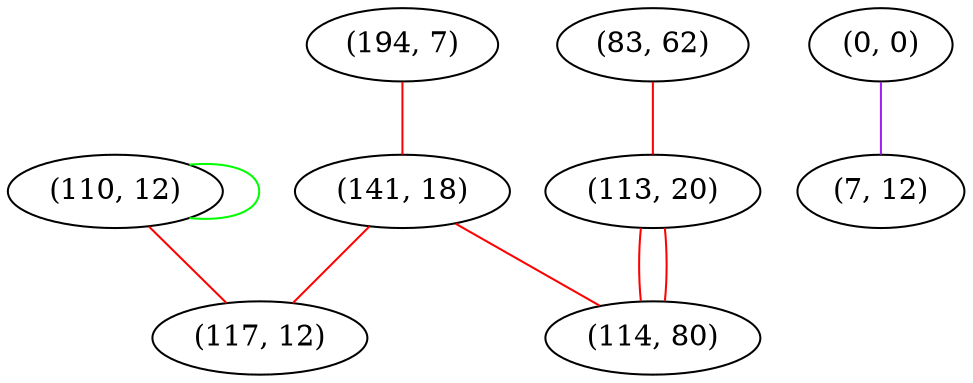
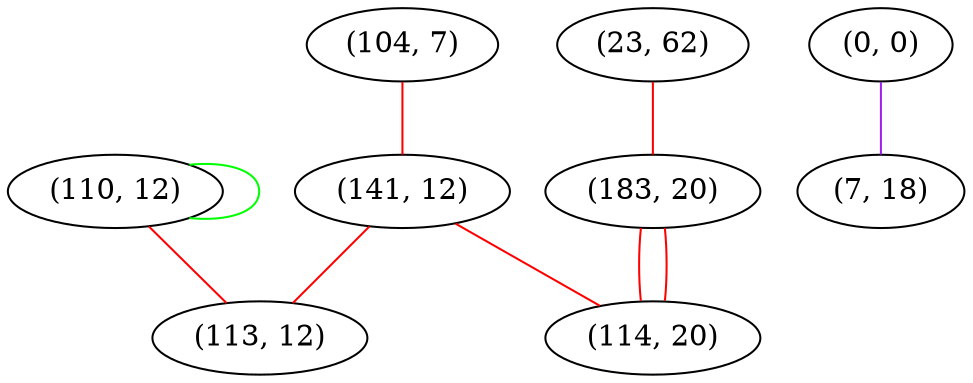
node "(194, 7)": label "(194, 7)" -> "(104, 7)"
node "(83, 62)": label "(83, 62)" -> "(23, 62)"
node "(141, 18)": label "(141, 18)" -> "(141, 12)"
node "(113, 20)": label "(113, 20)" -> "(183, 20)"
node "(7, 12)": label "(7, 12)" -> "(7, 18)"
node "(117, 12)": label "(117, 12)" -> "(113, 12)"
node "(114, 80)": label "(114, 80)" -> "(114, 20)"
